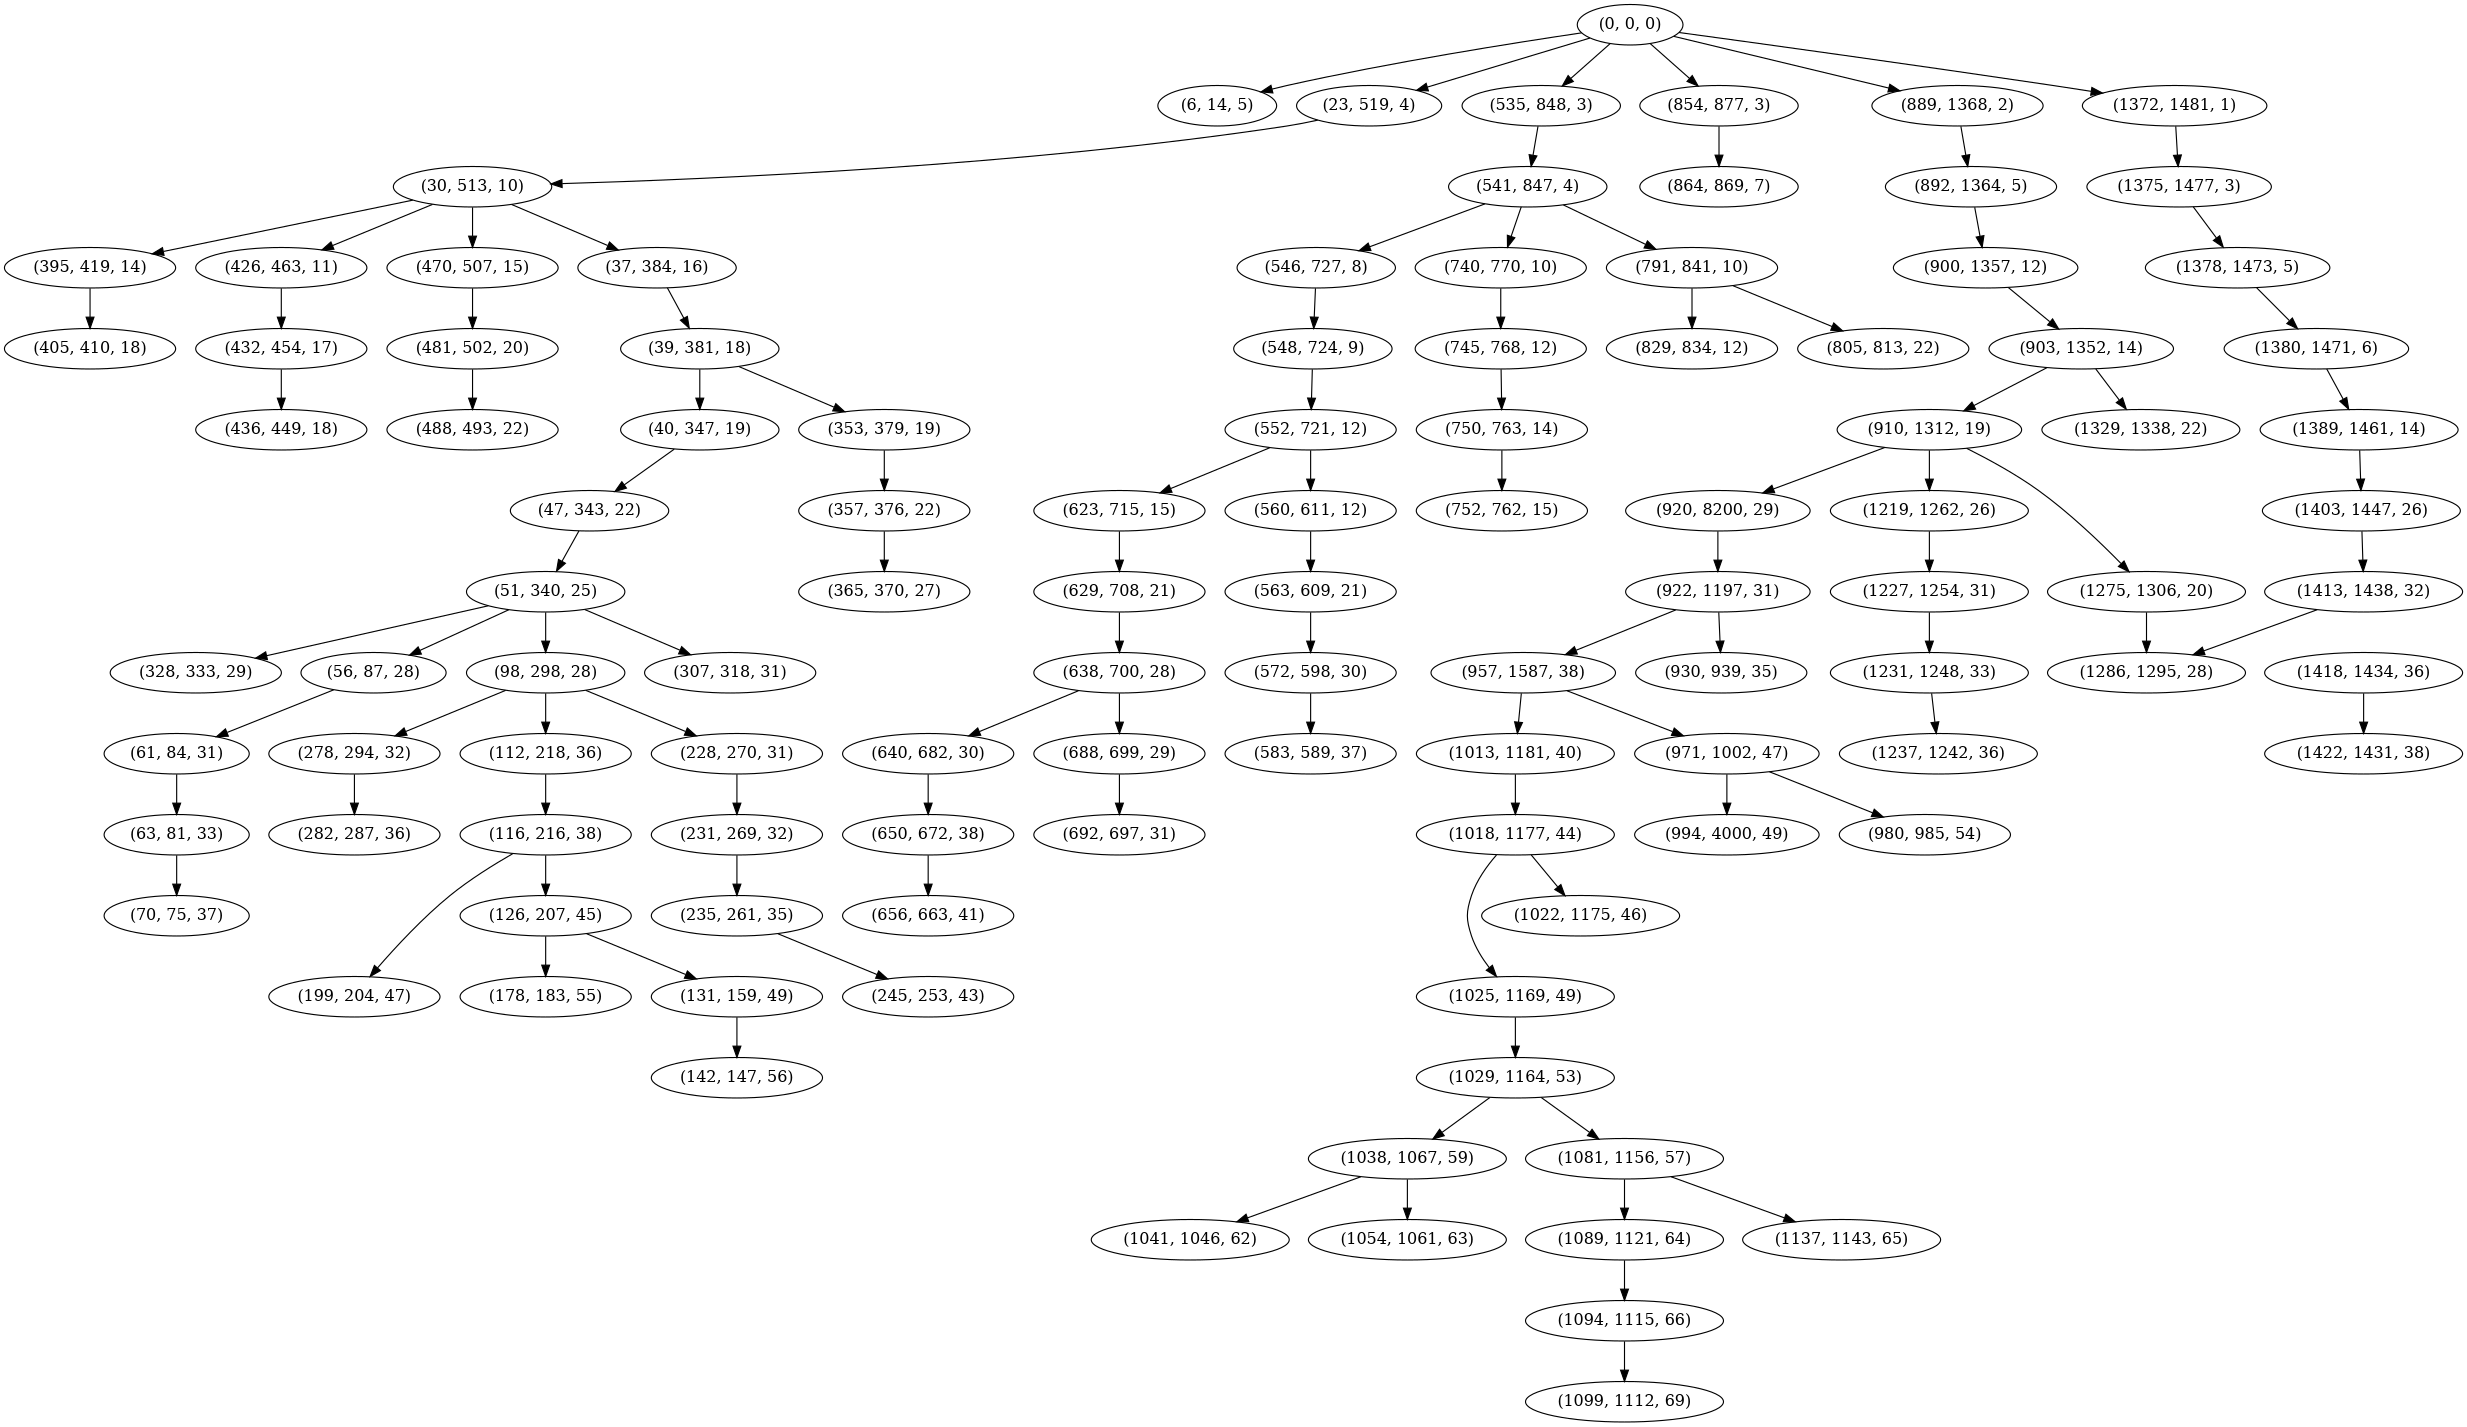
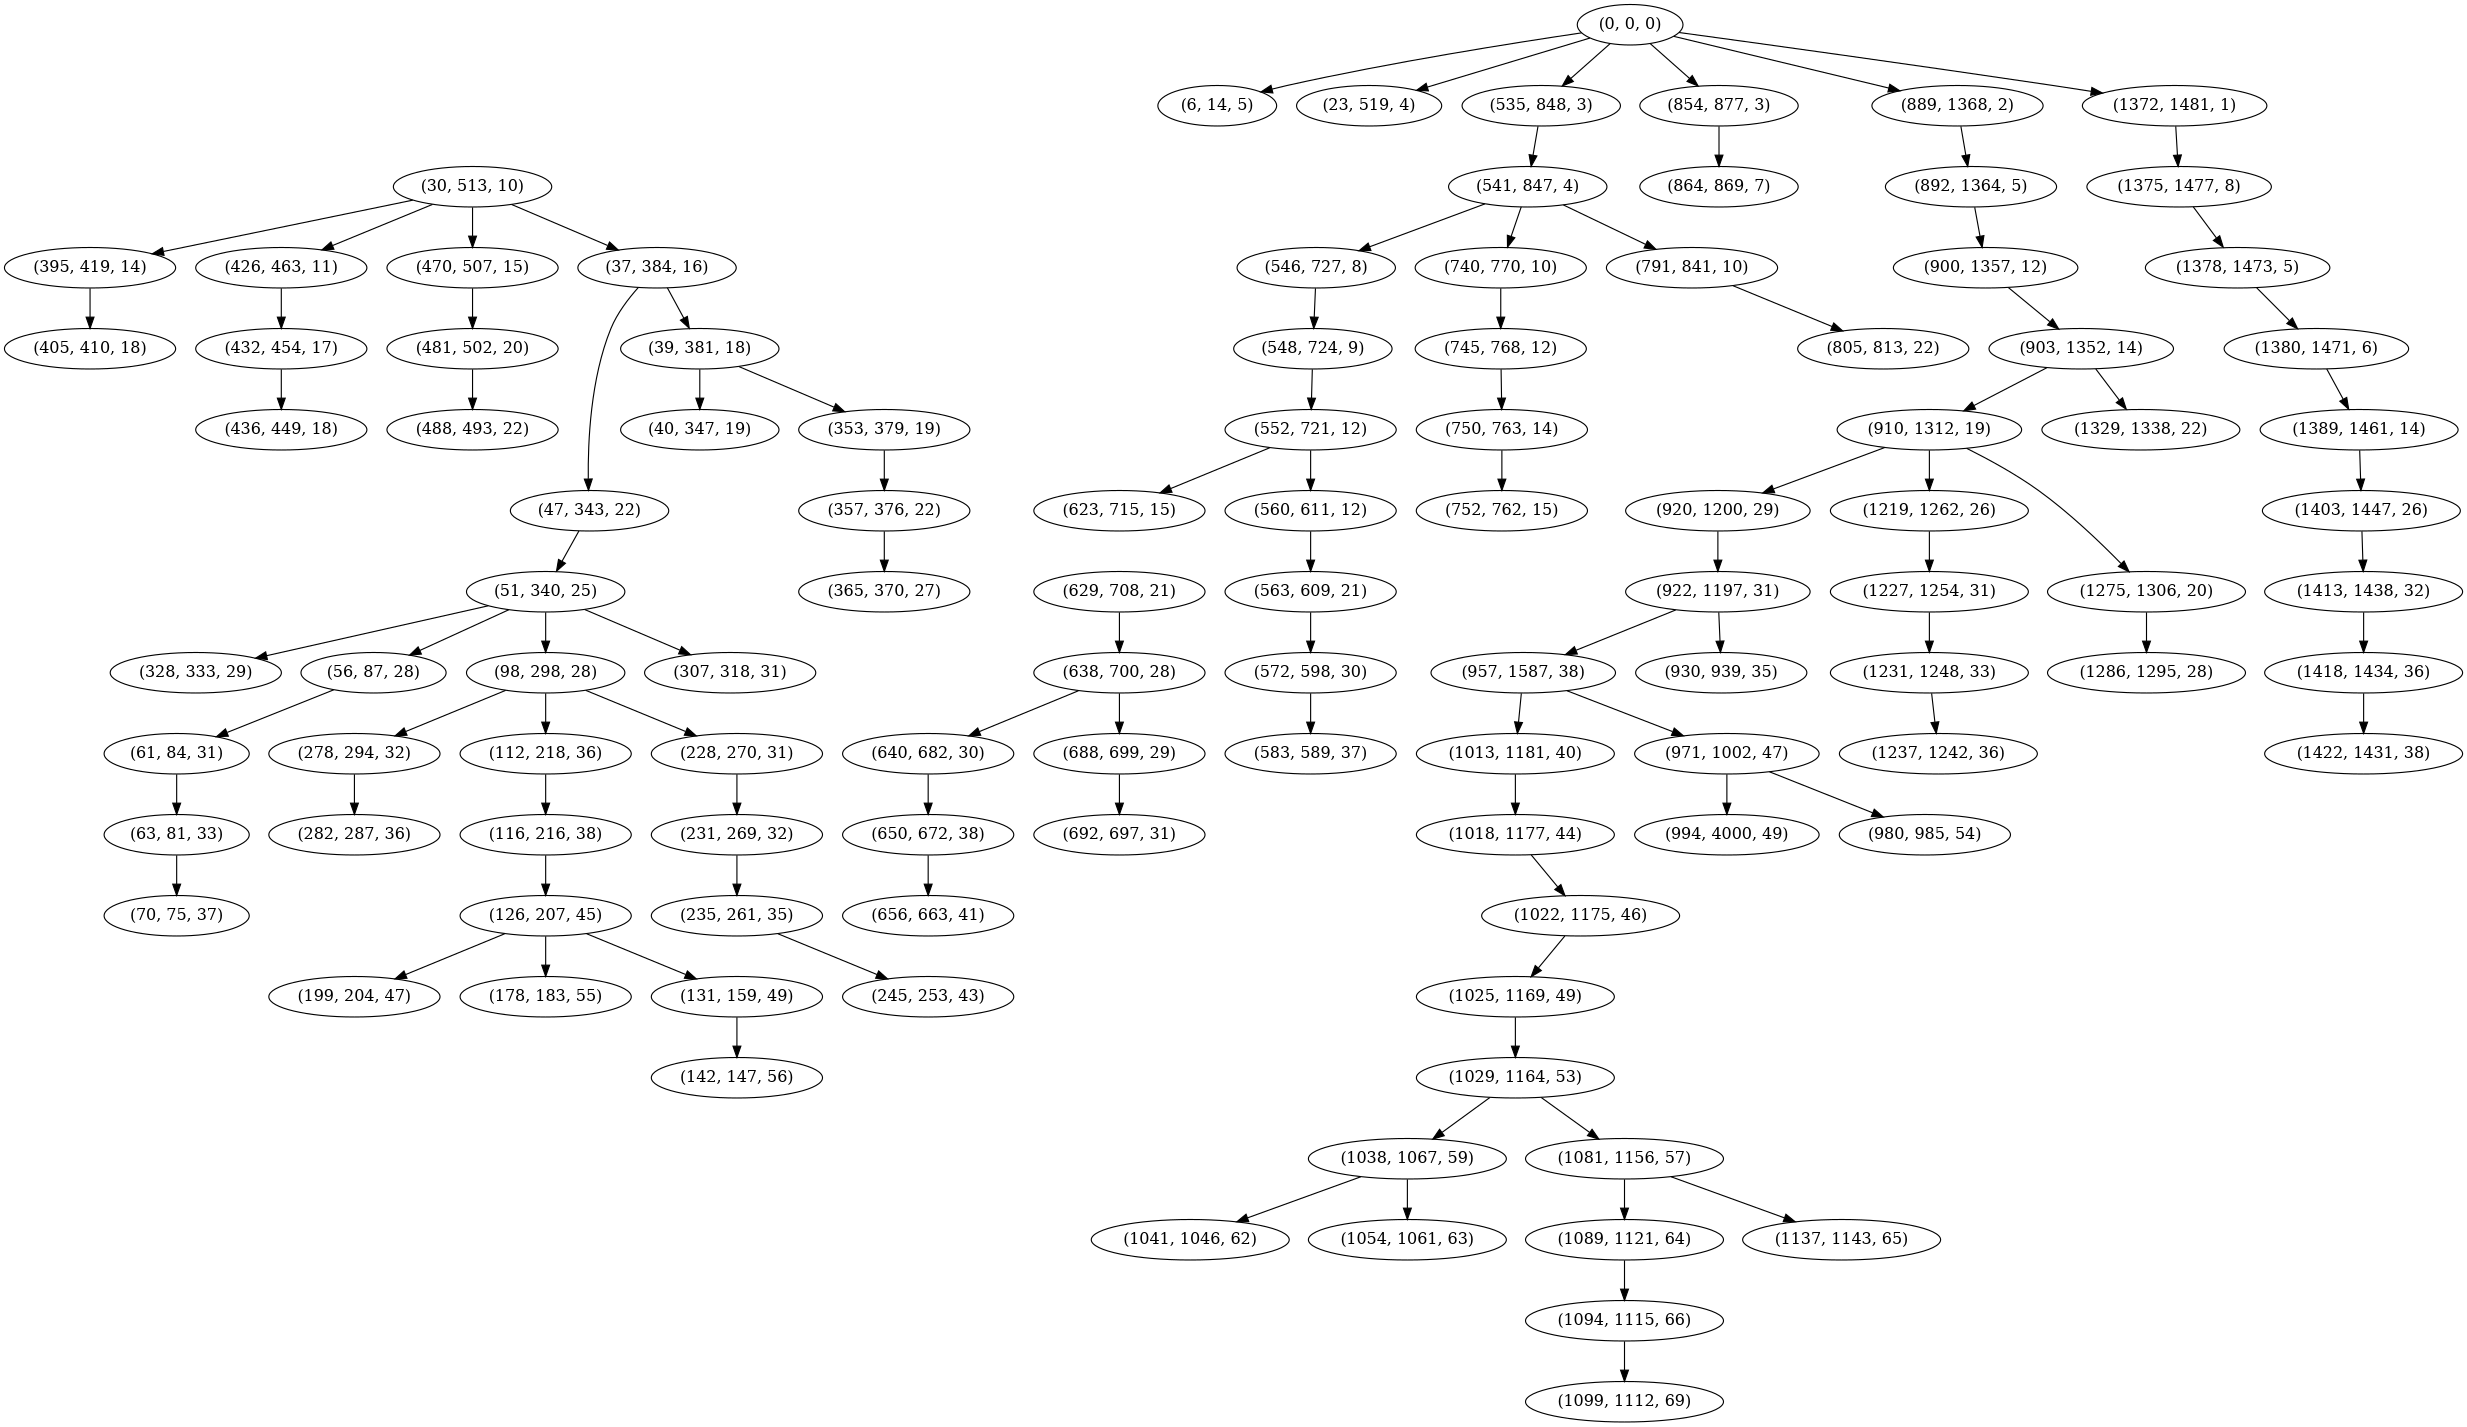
edge "(23, 519, 4)" -> "(30, 513, 10)": removed
node "(1375, 1477, 3)": label "(1375, 1477, 3)" -> "(1375, 1477, 8)"
node "(829, 834, 12)": removed
edge "(40, 347, 19)" -> "(47, 343, 22)": now "(37, 384, 16)" -> "(47, 343, 22)"
node "(920, 8200, 29)": label "(920, 8200, 29)" -> "(920, 1200, 29)"
edge "(623, 715, 15)" -> "(629, 708, 21)": removed
edge "(1413, 1438, 32)" -> "(1286, 1295, 28)": now "(1413, 1438, 32)" -> "(1418, 1434, 36)"
edge "(116, 216, 38)" -> "(199, 204, 47)": now "(126, 207, 45)" -> "(199, 204, 47)"
edge "(1018, 1177, 44)" -> "(1025, 1169, 49)": now "(1022, 1175, 46)" -> "(1025, 1169, 49)"
